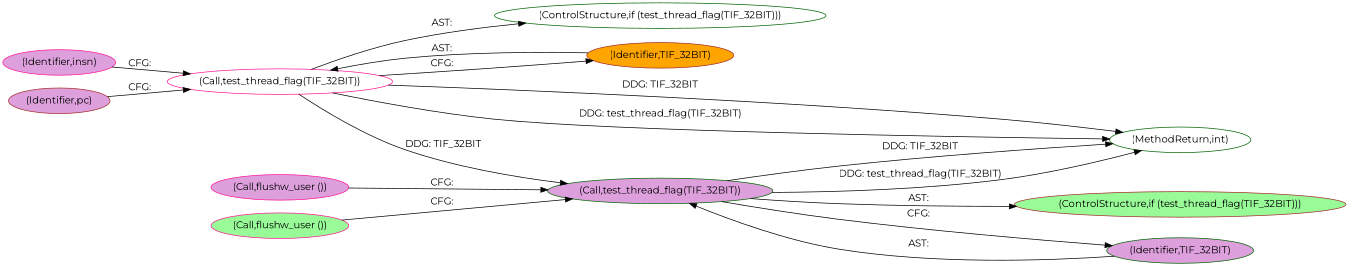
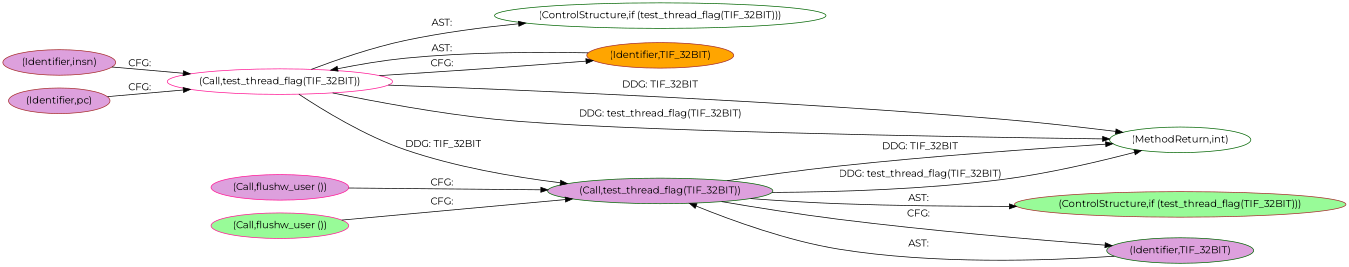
node "(Identifier,insn)": color deeppink -> brown
